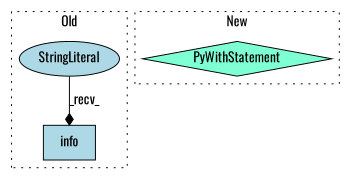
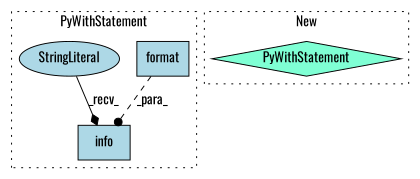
cluster "Old": label "Old" -> "PyWithStatement"
node "format": added
